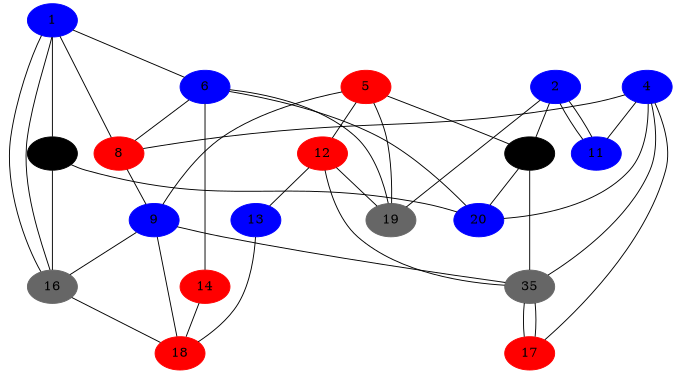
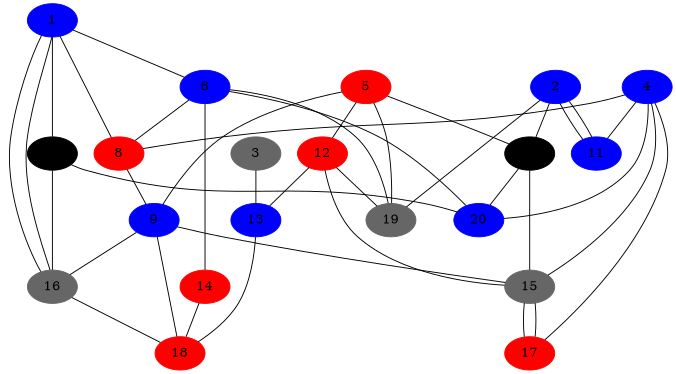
node "3": added
node "35": label "35" -> "15"
